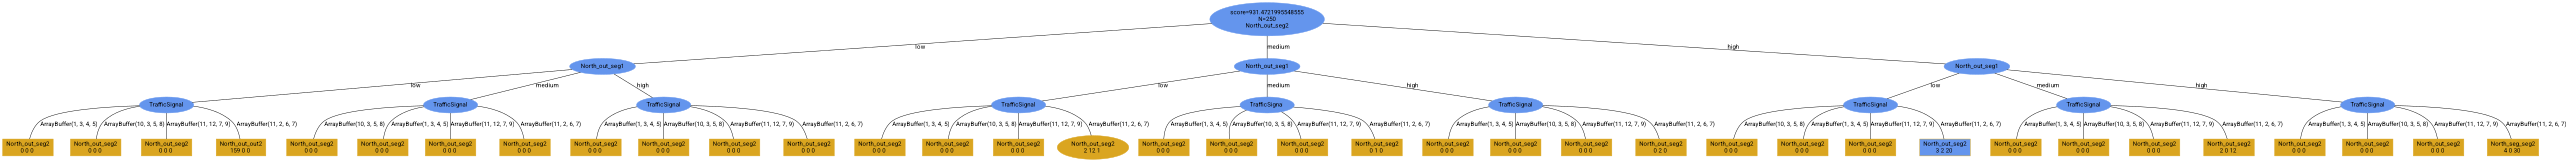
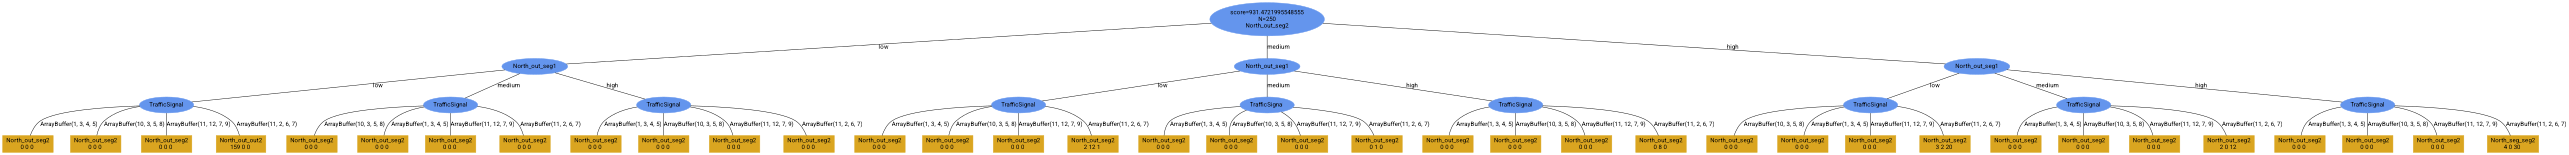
node "North_out_seg2 2 12 1": shape ellipse -> box
node "North_out_seg2 0 2 0": label "North_out_seg2 0 2 0" -> "North_out_seg2 0 8 0"
node "North_out_seg2 3 2 20": fillcolor cornflowerblue -> goldenrod
